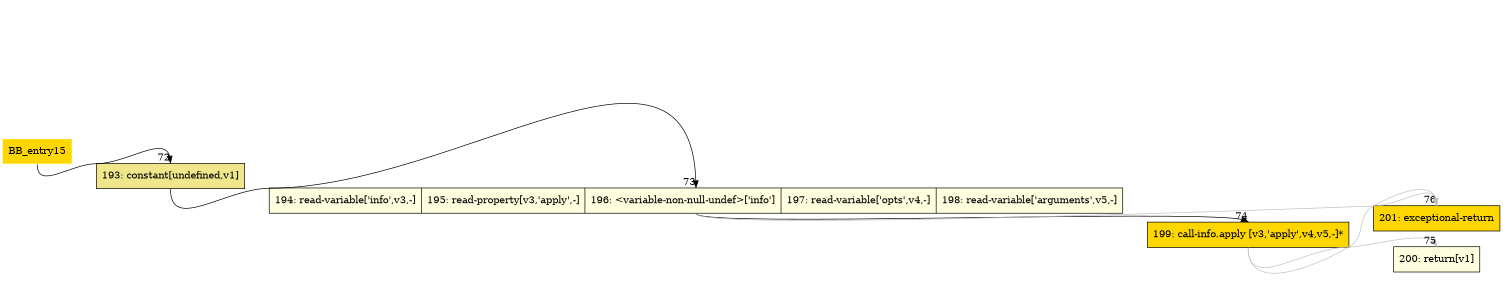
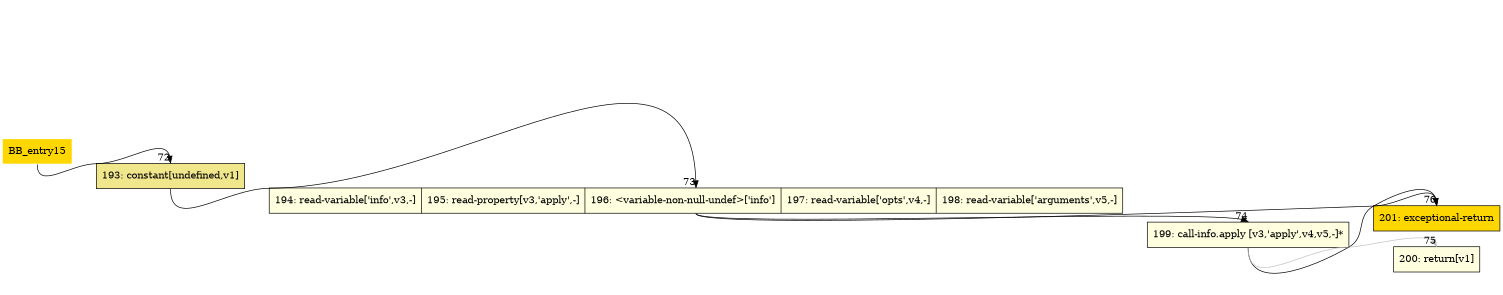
edge "194: read-variable['info',v3,-]" -> "201: exceptional-return": color gray -> black
node "199: call-info.apply [v3,'apply',v4,v5,-]*": fillcolor gold -> lightyellow
edge "199: call-info.apply [v3,'apply',v4,v5,-]*" -> "201: exceptional-return": color gray -> black
